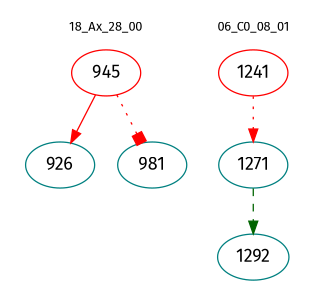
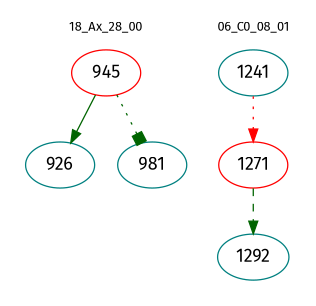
node "1241": color red -> teal
edge "945" -> "926": color red -> darkgreen
edge "945" -> "981": color red -> darkgreen
node "1271": color teal -> red
